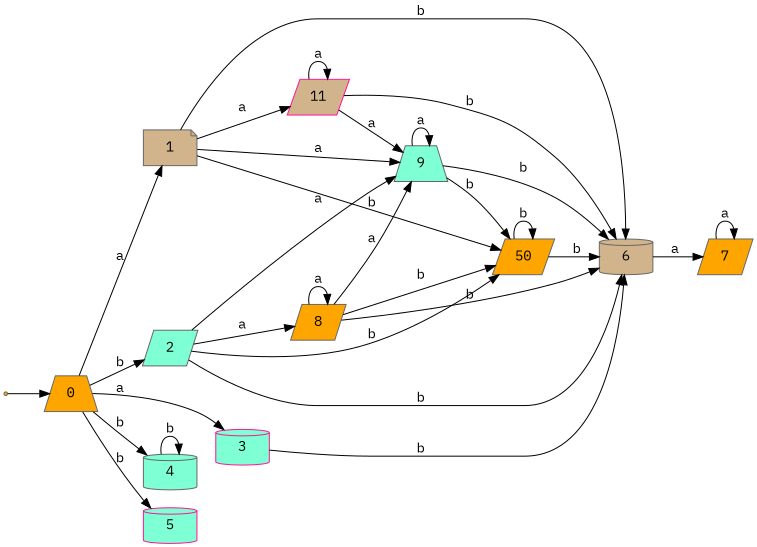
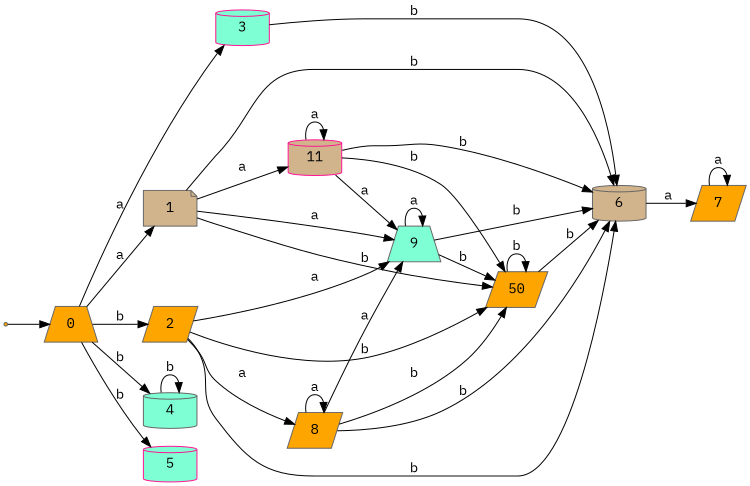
node "11": shape parallelogram -> cylinder
edge "11" -> "50": added, label "b"
node "2": fillcolor aquamarine -> orange
